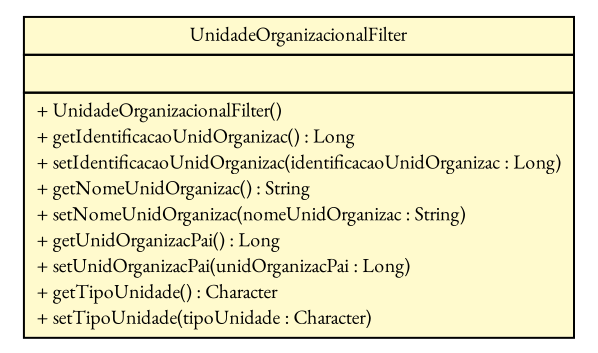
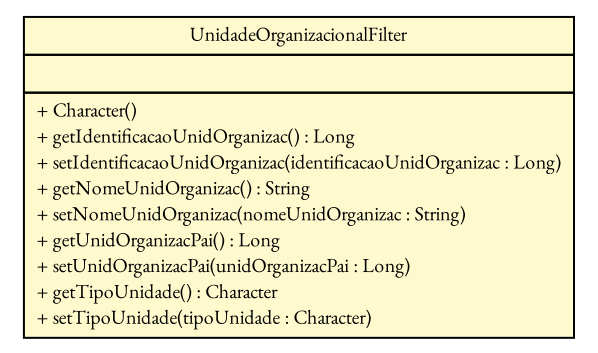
node "UnidadeOrganizacionalFilter": text "+ UnidadeOrganizacionalFilter()" -> "+ Character()"
